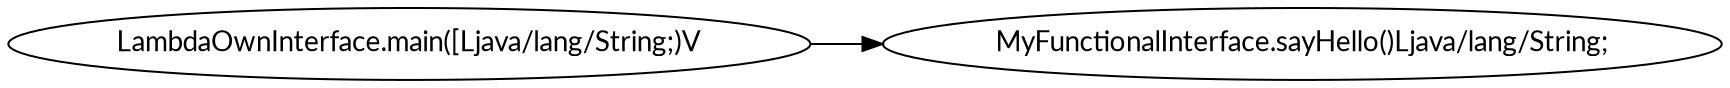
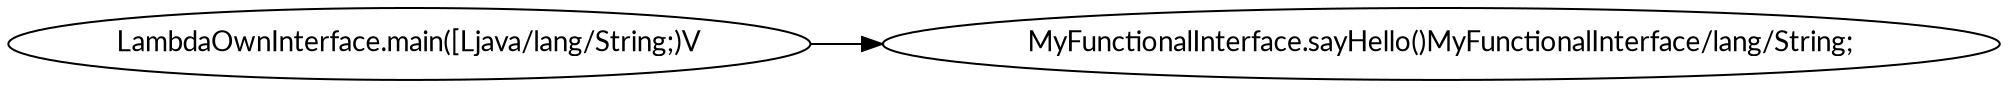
node "MyFunctionalInterface.sayHello()Ljava/lang/String;": label "MyFunctionalInterface.sayHello()Ljava/lang/String;" -> "MyFunctionalInterface.sayHello()MyFunctionalInterface/lang/String;"
